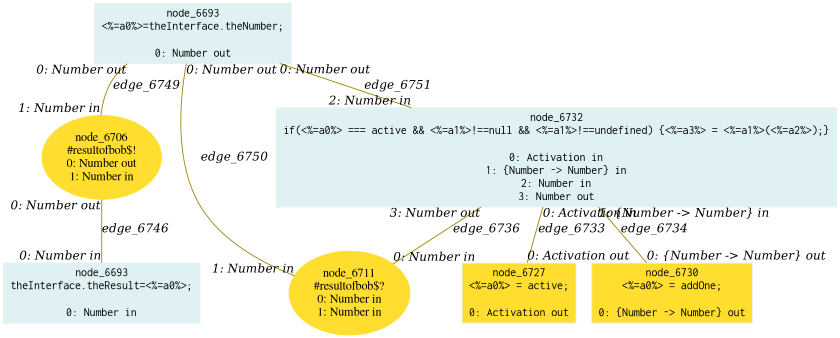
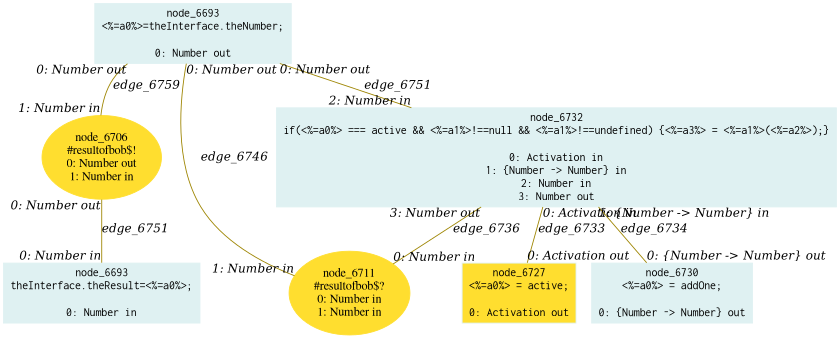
edge "node_6693 <%=a0%>=theInterface.theNumber; 0: Number out" -- "node_6706 #resultofbob$! 0: Number out 1: Number in": label "edge_6749" -> "edge_6759"
edge "node_6693 <%=a0%>=theInterface.theNumber; 0: Number out" -- "node_6711 #resultofbob$? 0: Number in 1: Number in": label "edge_6750" -> "edge_6746"
edge "node_6706 #resultofbob$! 0: Number out 1: Number in" -- "node_6693 theInterface.theResult=<%=a0%>; 0: Number in": label "edge_6746" -> "edge_6751"
node "node_6730 <%=a0%> = addOne; 0: {Number -> Number} out": fillcolor #ffde2f -> #dff1f2
